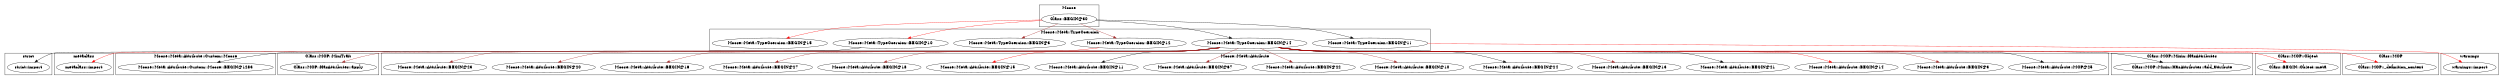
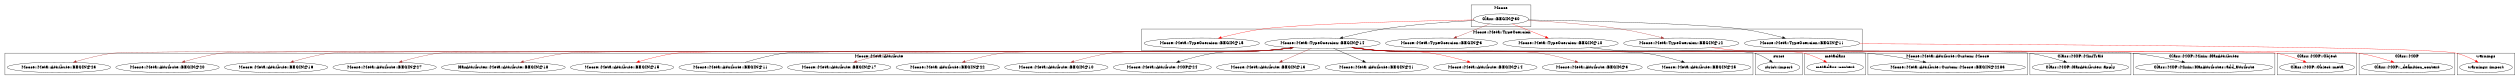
edge "Moose::Meta::TypeCoercion::BEGIN@14" -> "Class::MOP::HasAttributes::apply": color brown -> black
edge "Moose::Meta::TypeCoercion::BEGIN@14" -> "Moose::Meta::Attribute::BEGIN@11": reversed
node "metaclass::import": label "metaclass::import" -> "metaclass::context"
node "Moose::Meta::Attribute::Custom::Moose::BEGIN@1283": label "Moose::Meta::Attribute::Custom::Moose::BEGIN@1283" -> "Moose::Meta::Attribute::Custom::Moose::BEGIN@2283"
node "Moose::Meta::Attribute::BEGIN@18": label "Moose::Meta::Attribute::BEGIN@18" -> "HasAttributes::Meta::Attribute::BEGIN@18"
node "Moose::Meta::Attribute::BEGIN@67": label "Moose::Meta::Attribute::BEGIN@67" -> "Moose::Meta::Attribute::BEGIN@17"
node "Moose::Meta::Attribute::BEGIN@24": label "Moose::Meta::Attribute::BEGIN@24" -> "Moose::Meta::Attribute::MOP@24"
node "Moose::Meta::Attribute::MOP@25": label "Moose::Meta::Attribute::MOP@25" -> "Moose::Meta::Attribute::BEGIN@25"
node "Class::BEGIN::Object::meta": label "Class::BEGIN::Object::meta" -> "Class::MOP::Object::meta"
